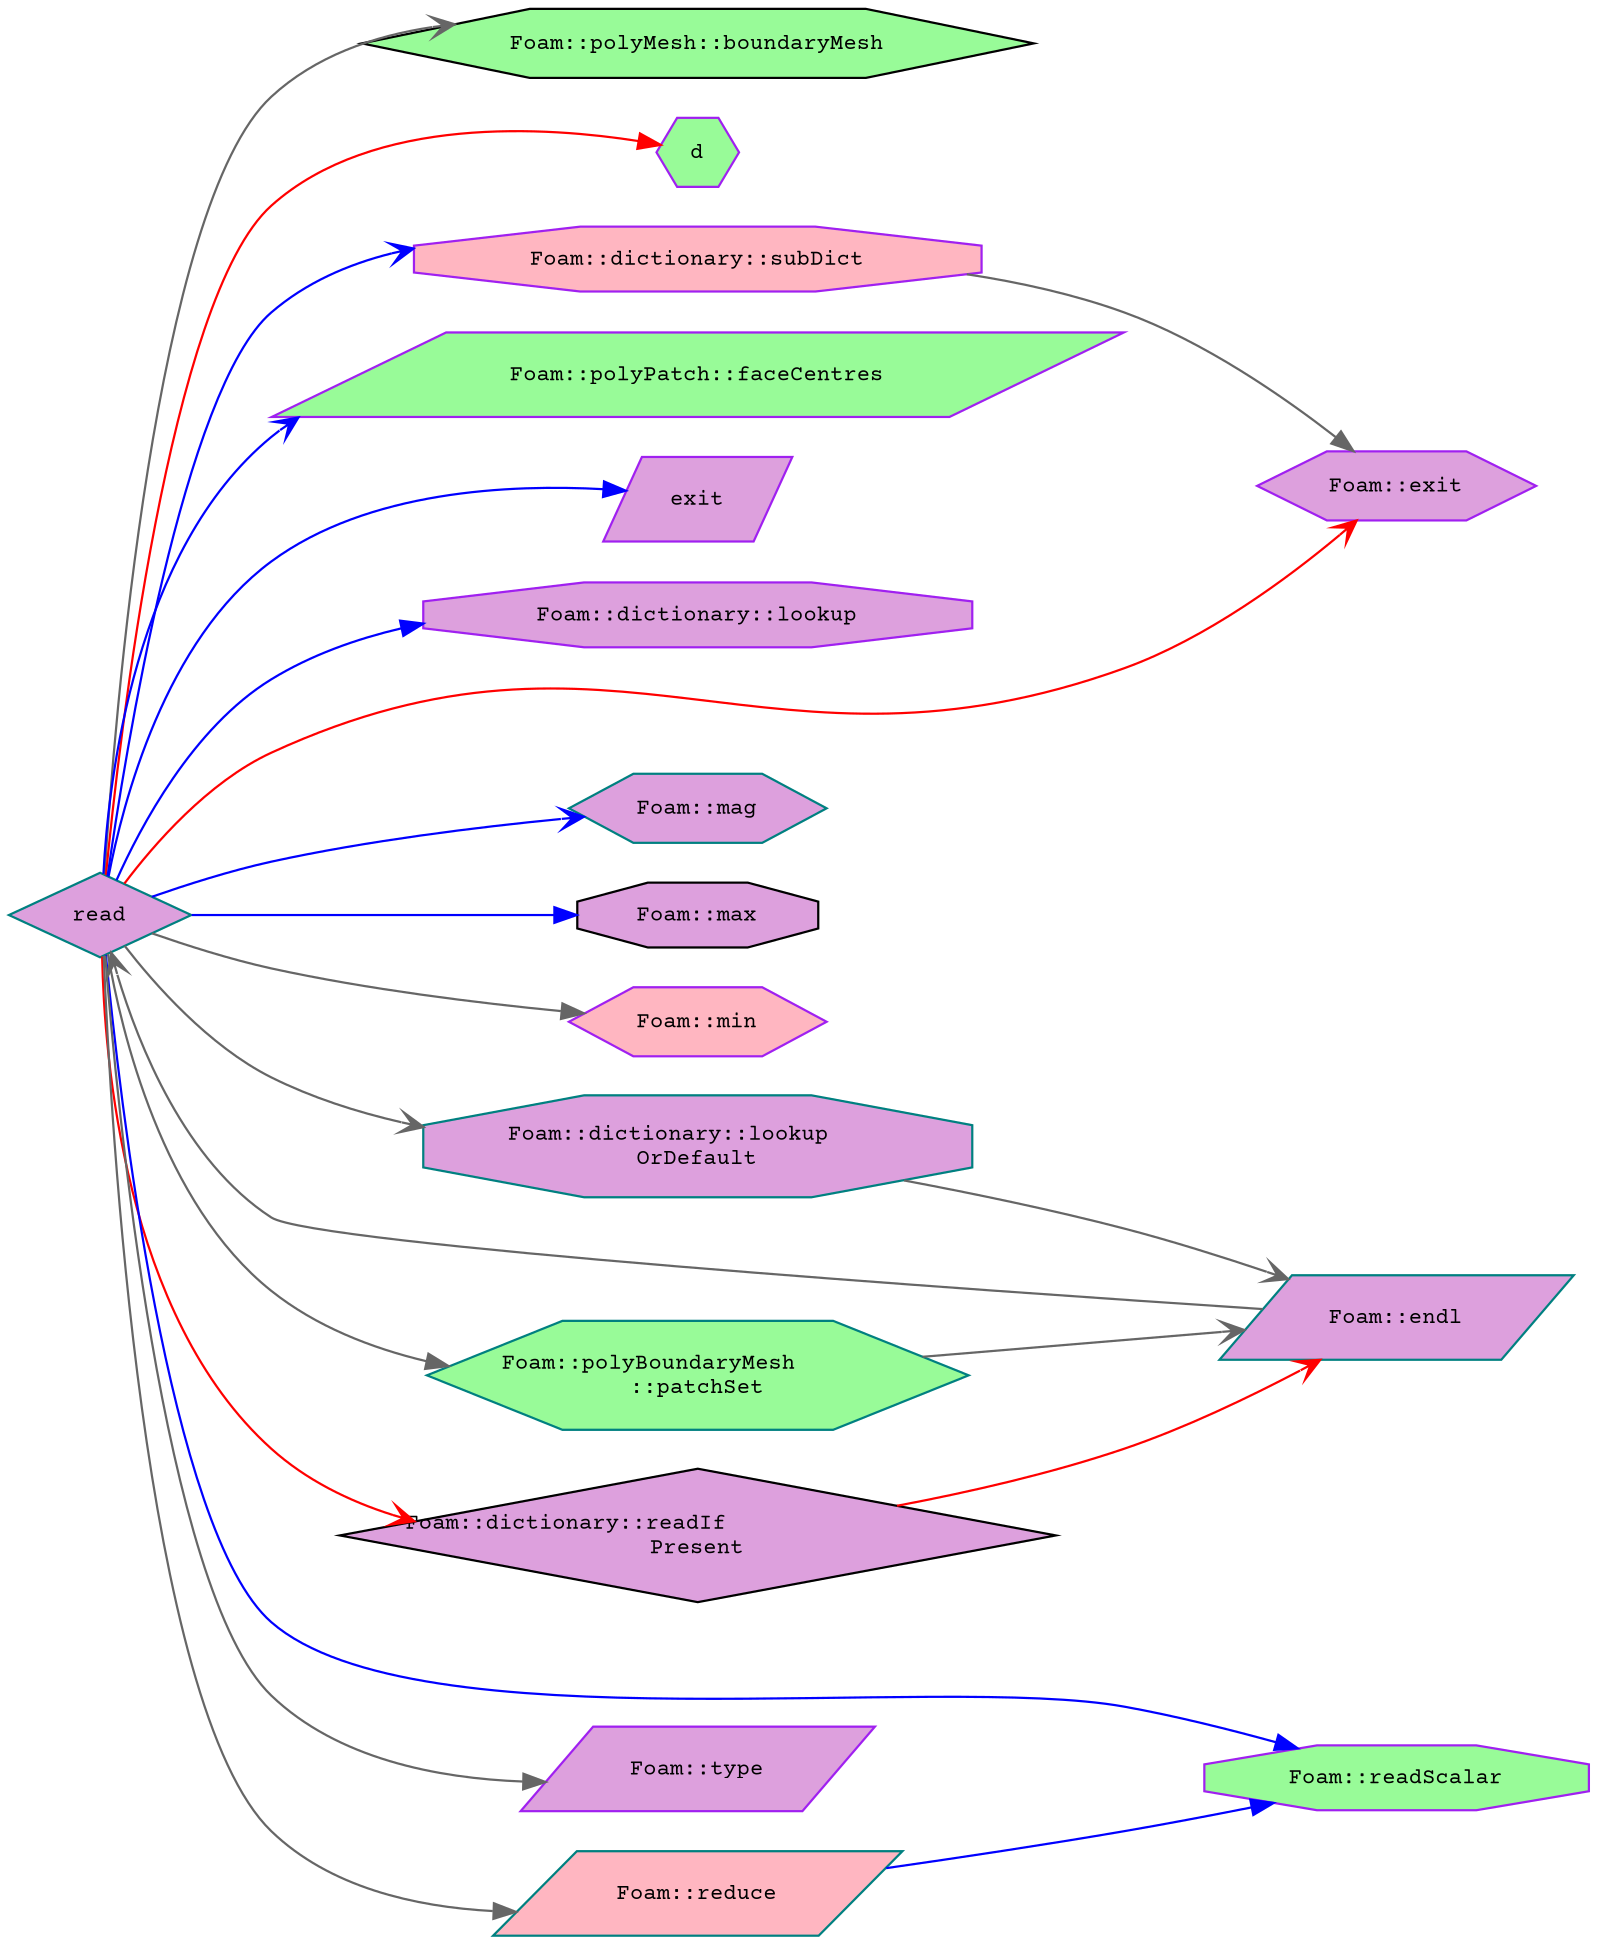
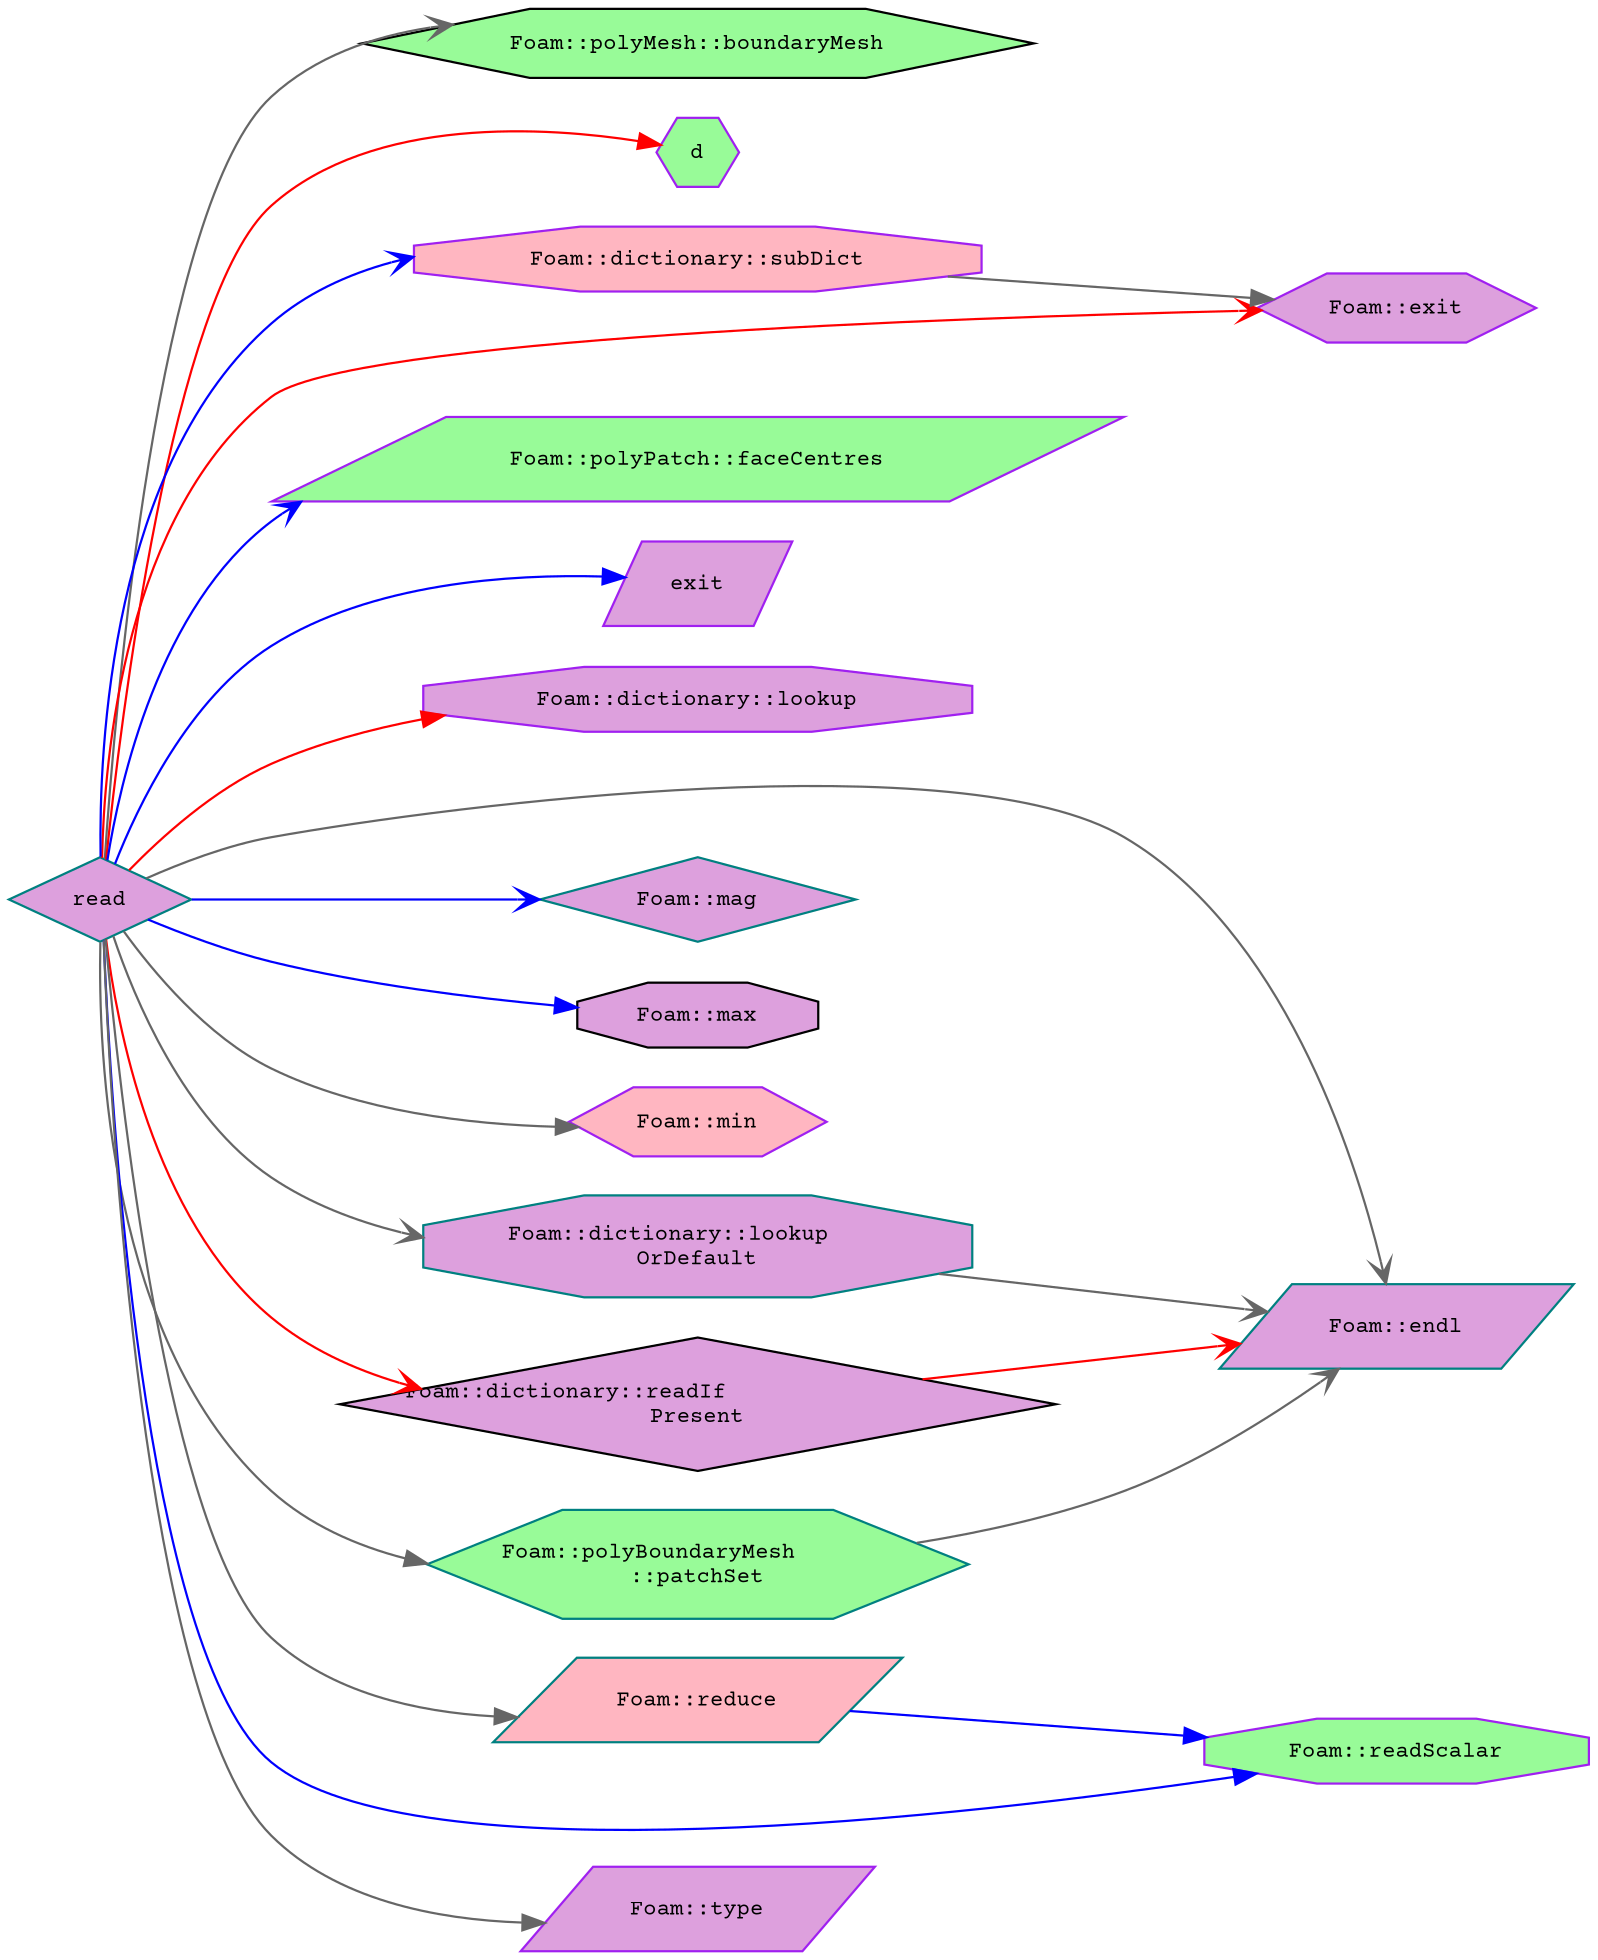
edge "read" -> "Foam::dictionary::lookup": color blue -> red
node "Foam::mag": shape hexagon -> diamond
edge "Foam::endl" -> "read": reversed
